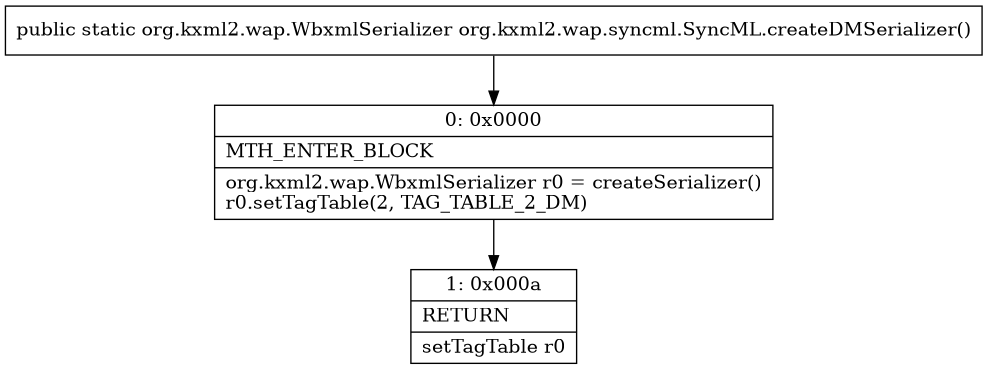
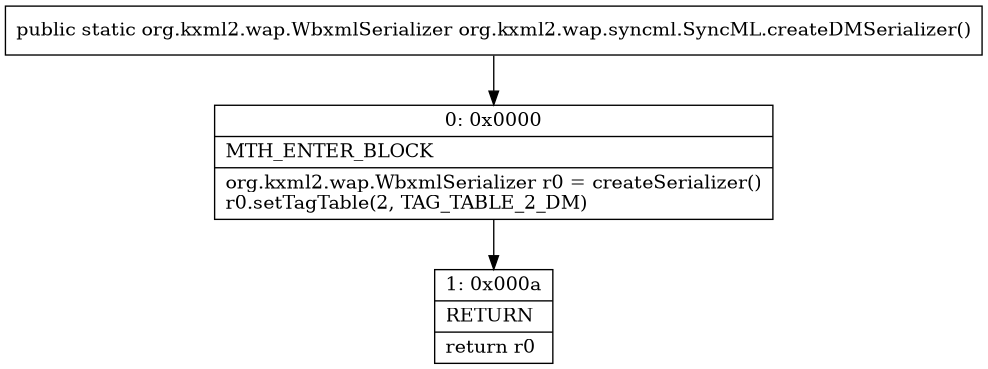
node "1: 0x000a": text "setTagTable r0" -> "return r0"
